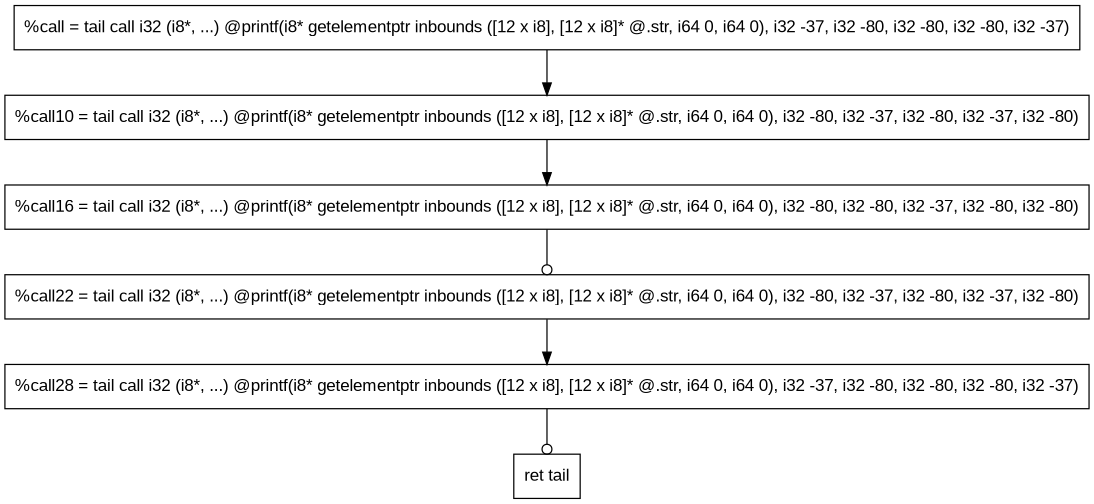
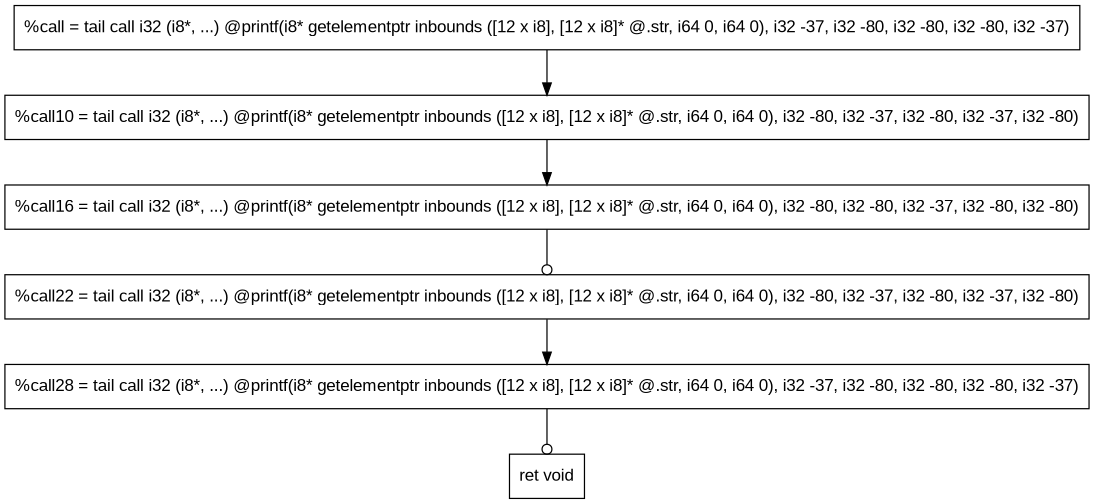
node "ret tail": label "ret tail" -> "ret void"
